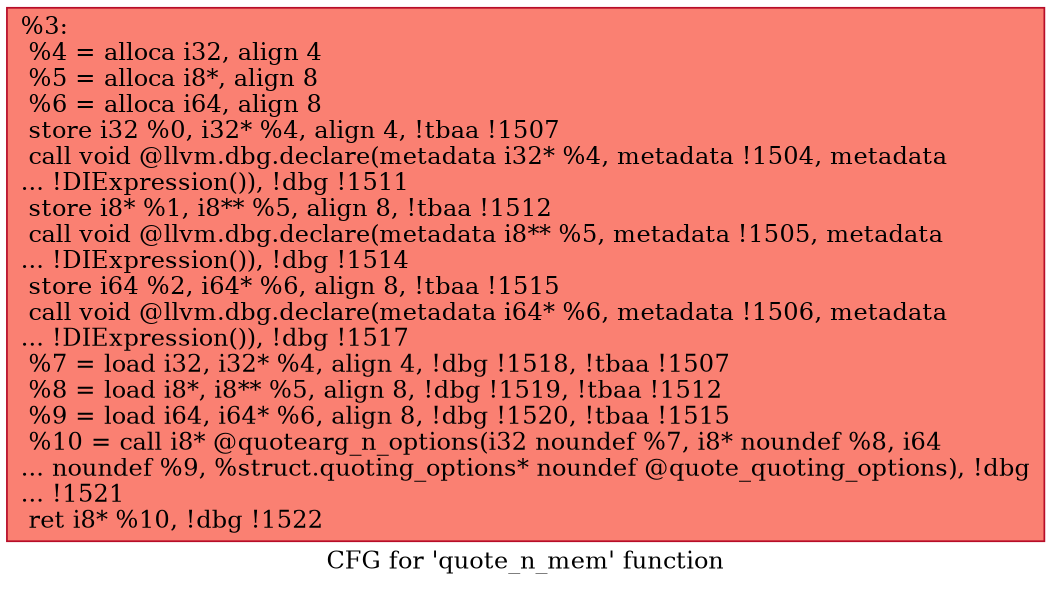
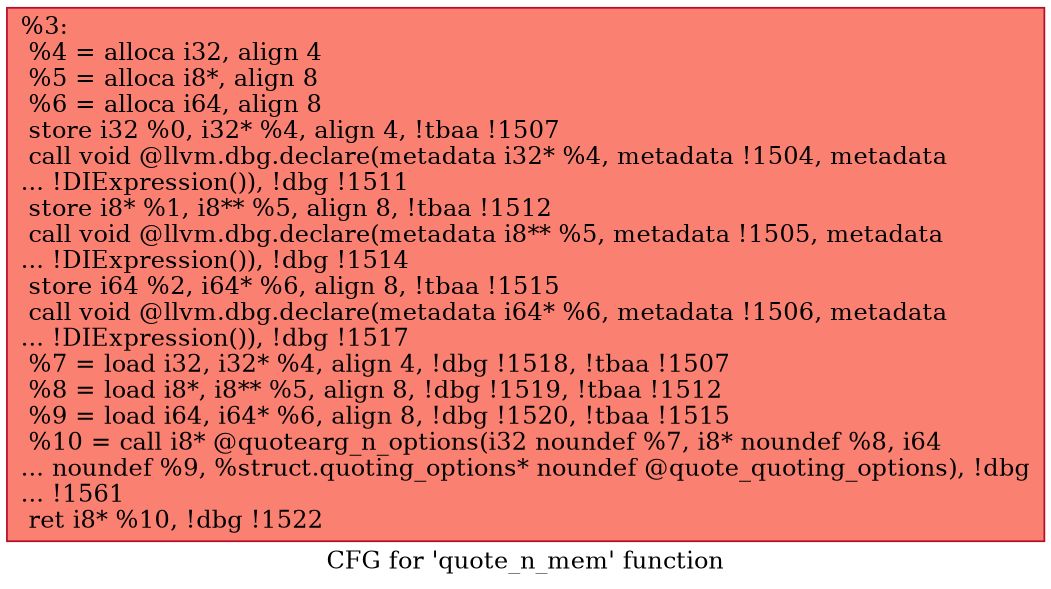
node "%3:": text "... !1521" -> "... !1561"
